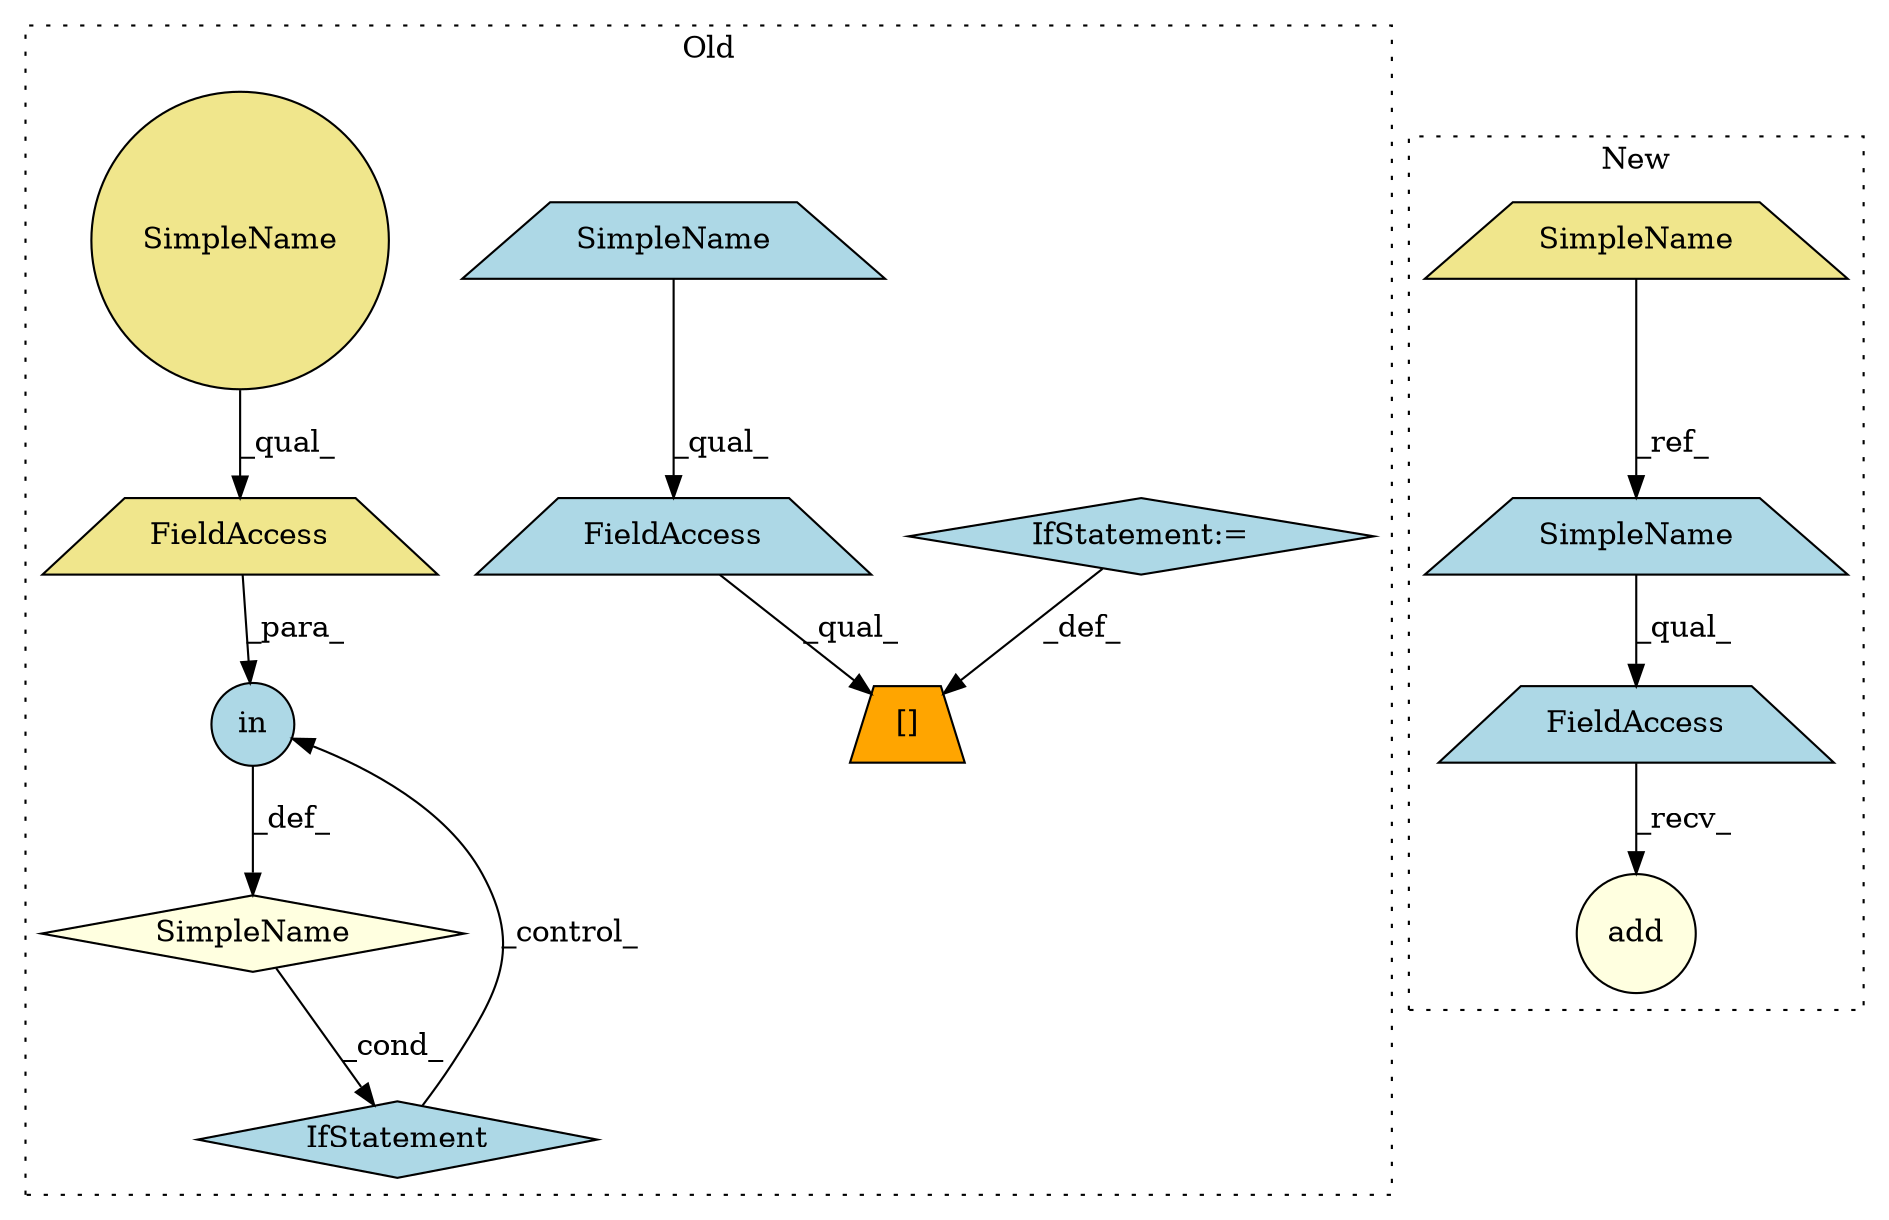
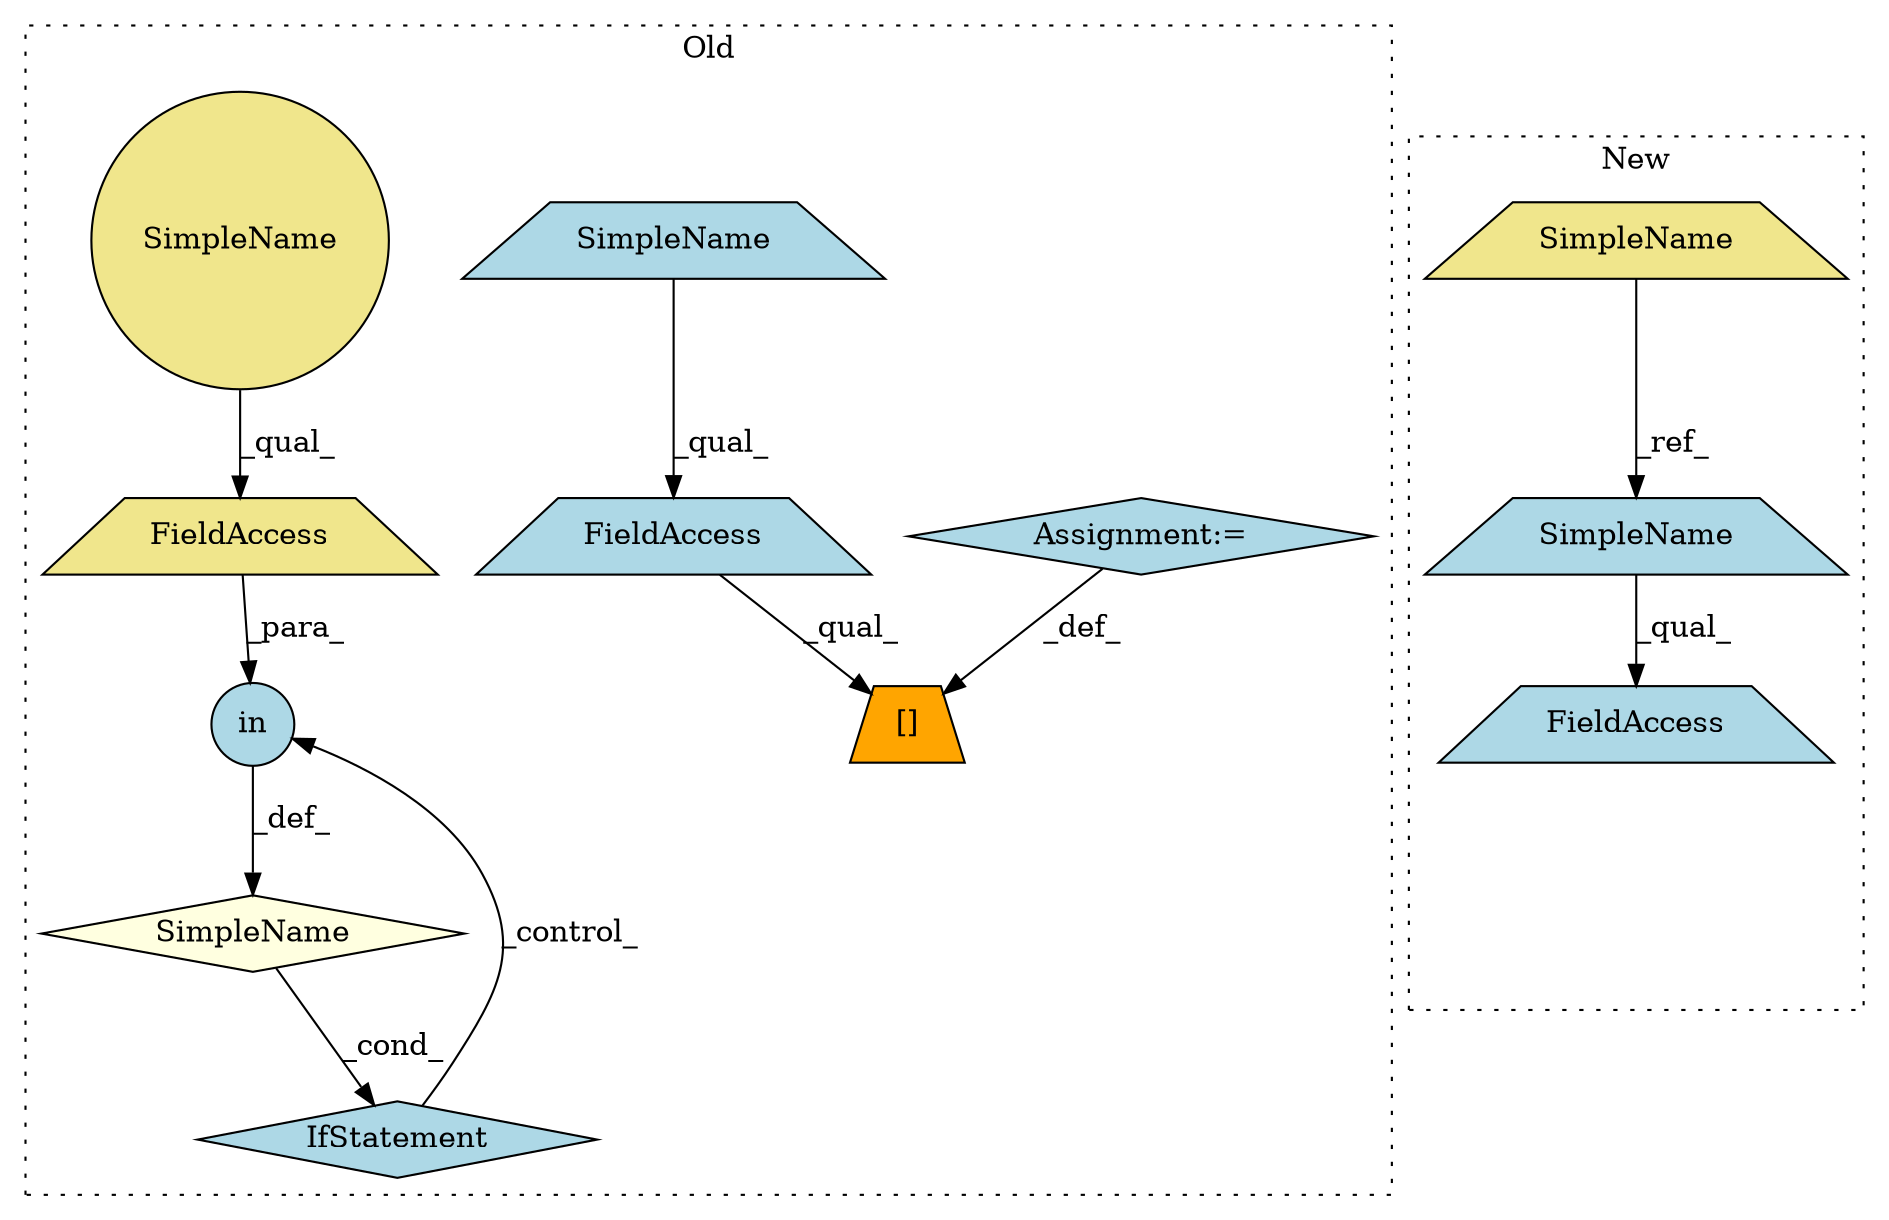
node "IfStatement:=": label "IfStatement:=" -> "Assignment:="
node "add": removed
